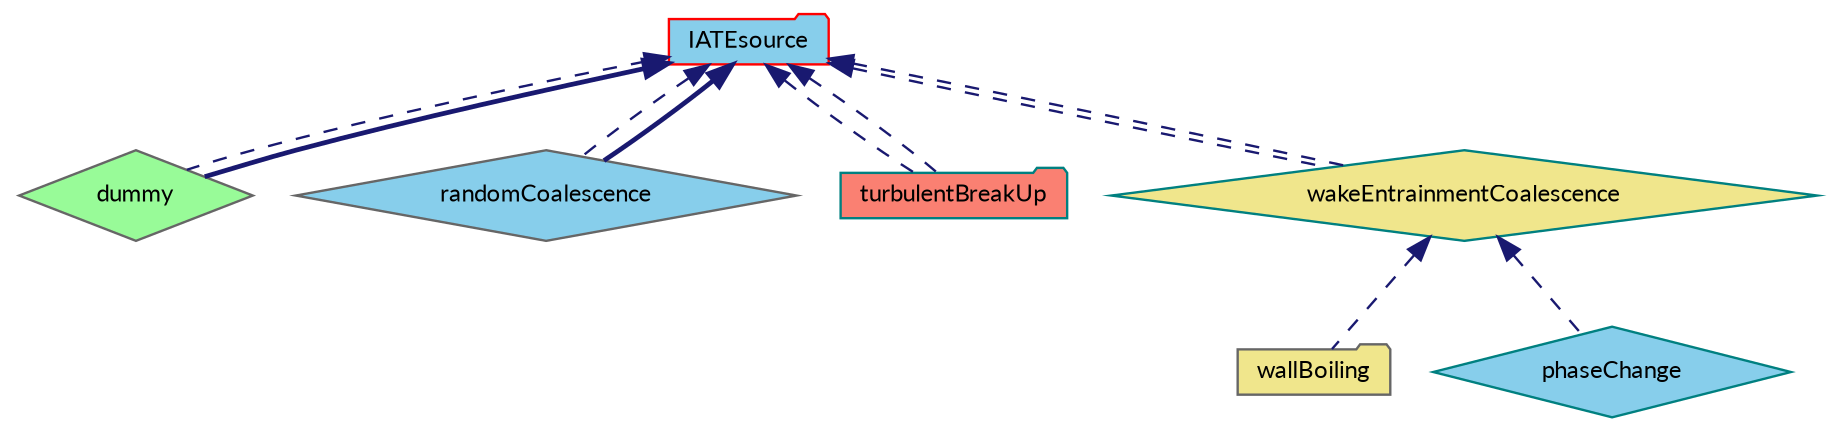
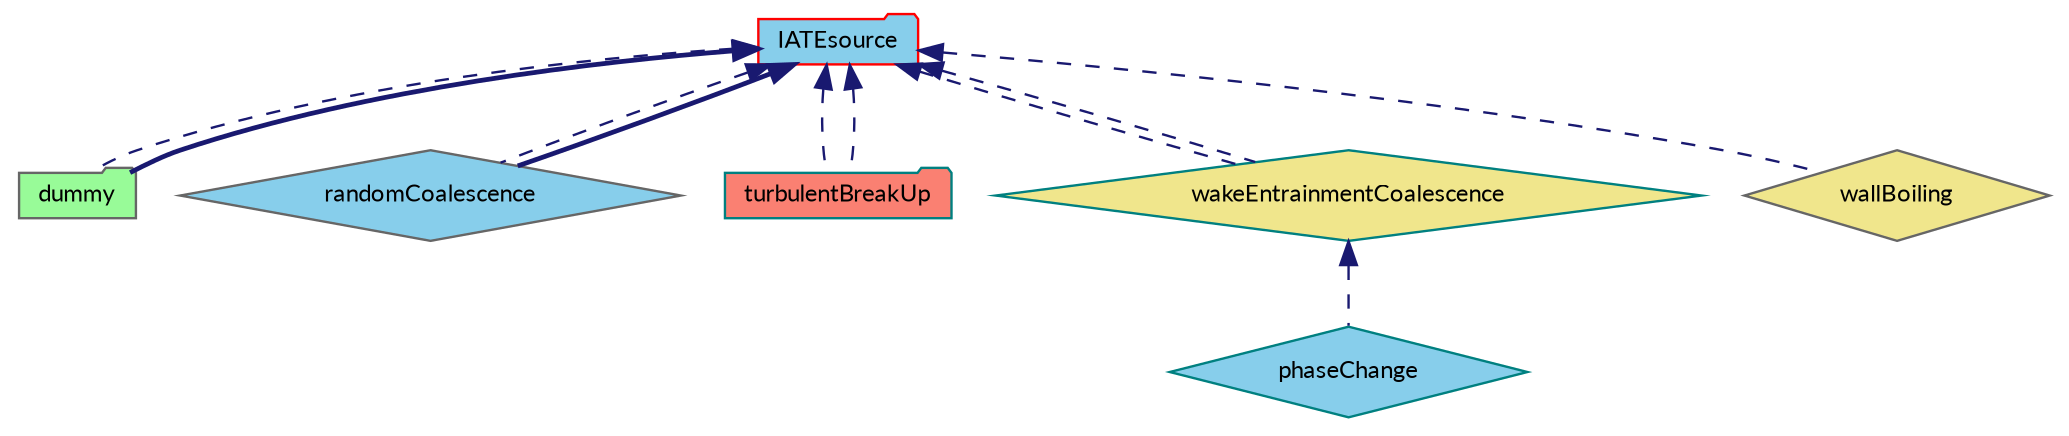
node "dummy": shape diamond -> folder
edge "wallBoiling" -> "wakeEntrainmentCoalescence": now "wallBoiling" -> "IATEsource"
node "wallBoiling": shape folder -> diamond
